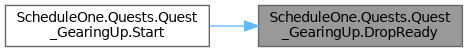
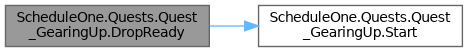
edge "ScheduleOne.Quests.Quest _GearingUp.Start" -> "ScheduleOne.Quests.Quest _GearingUp.DropReady": reversed
